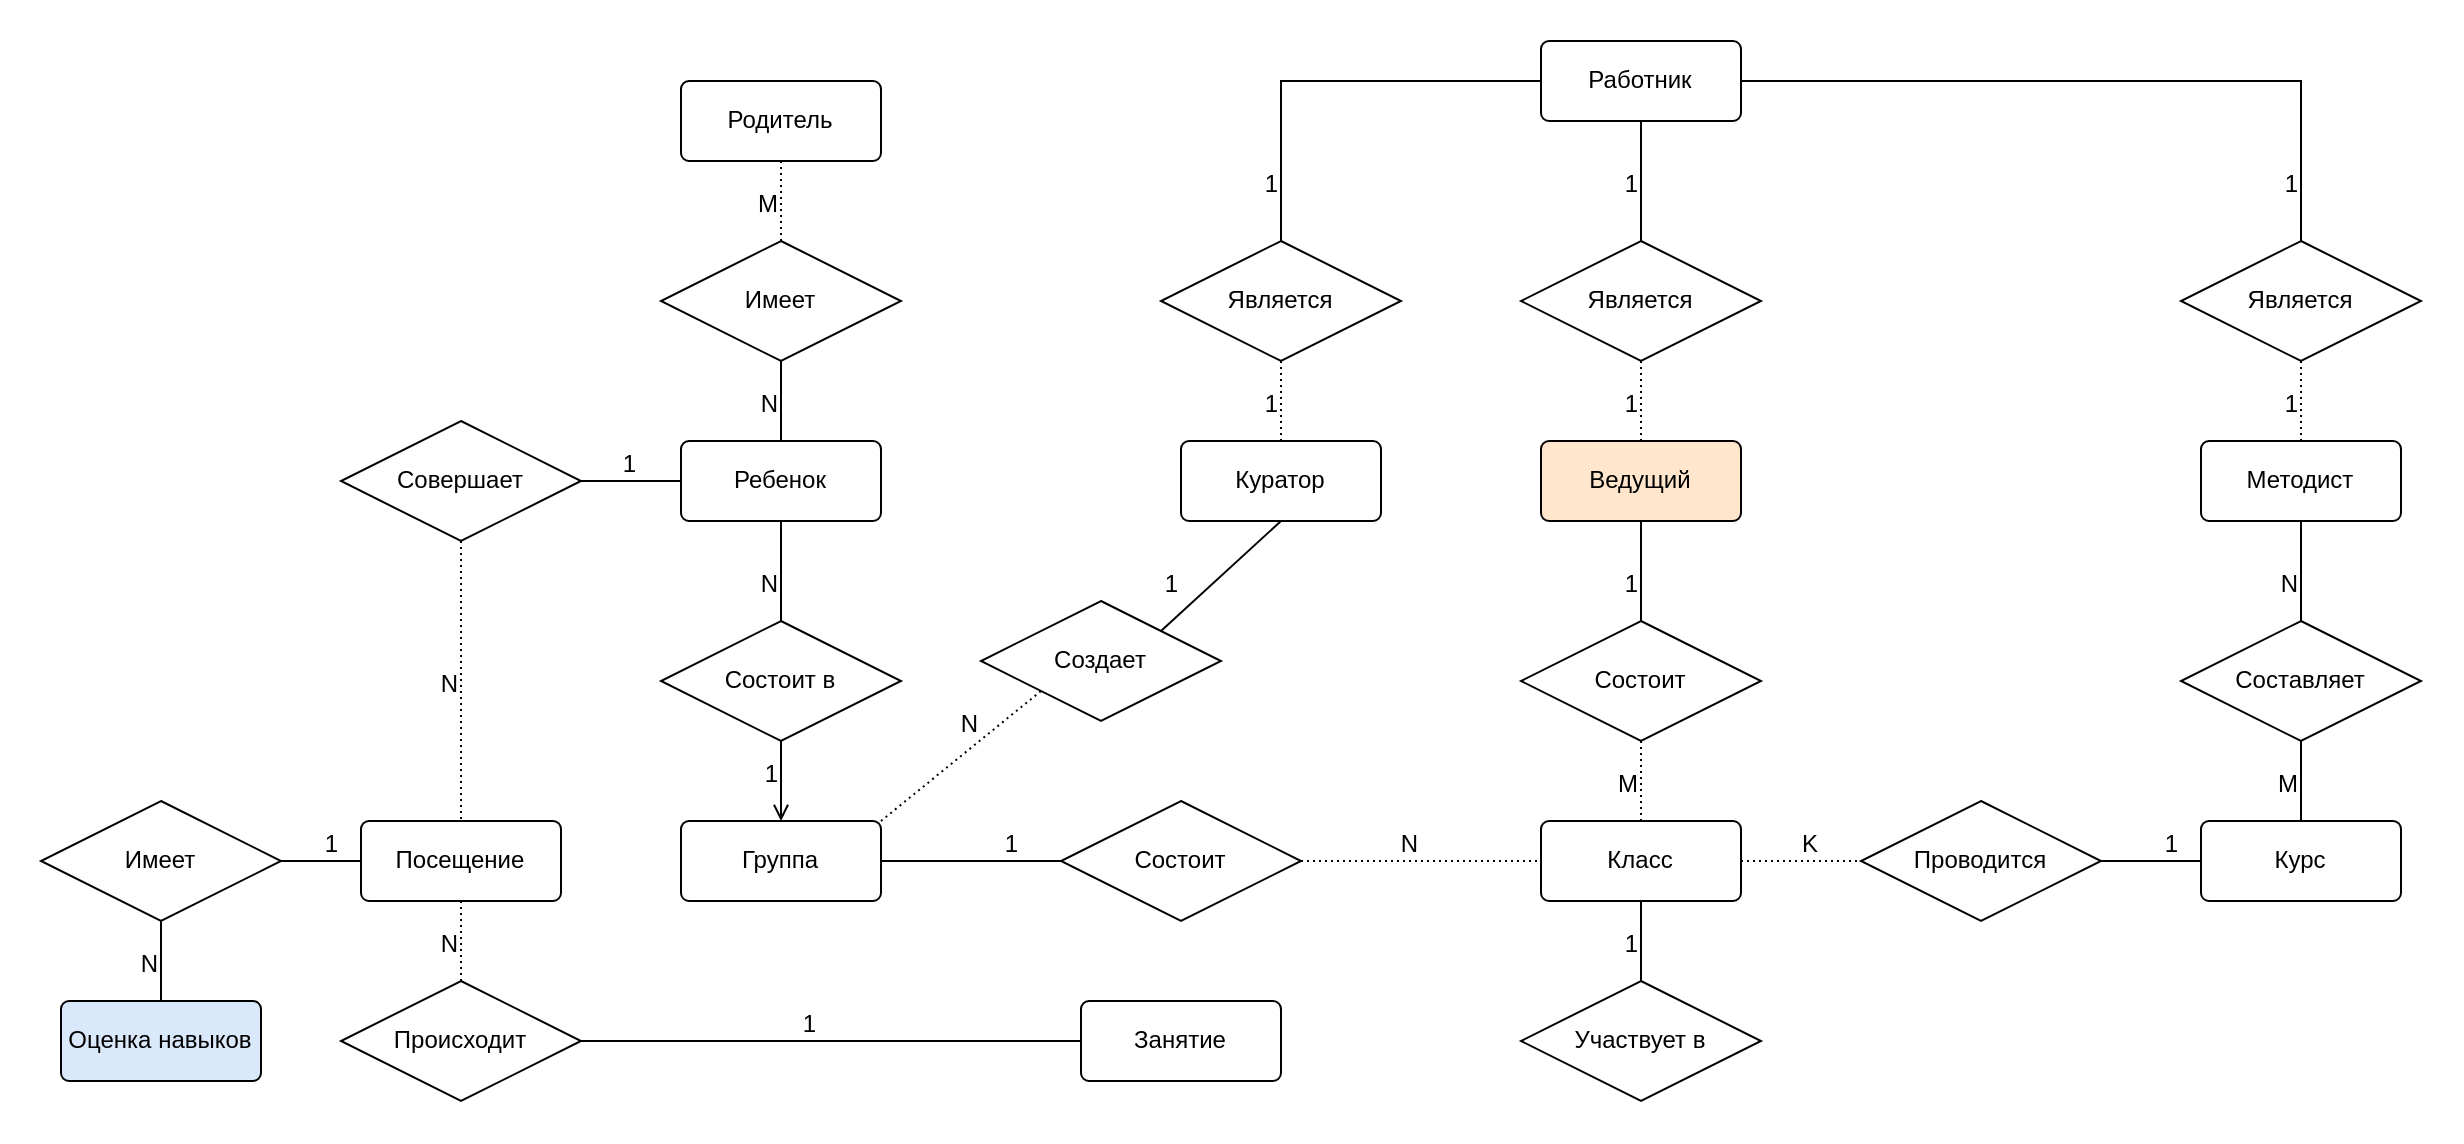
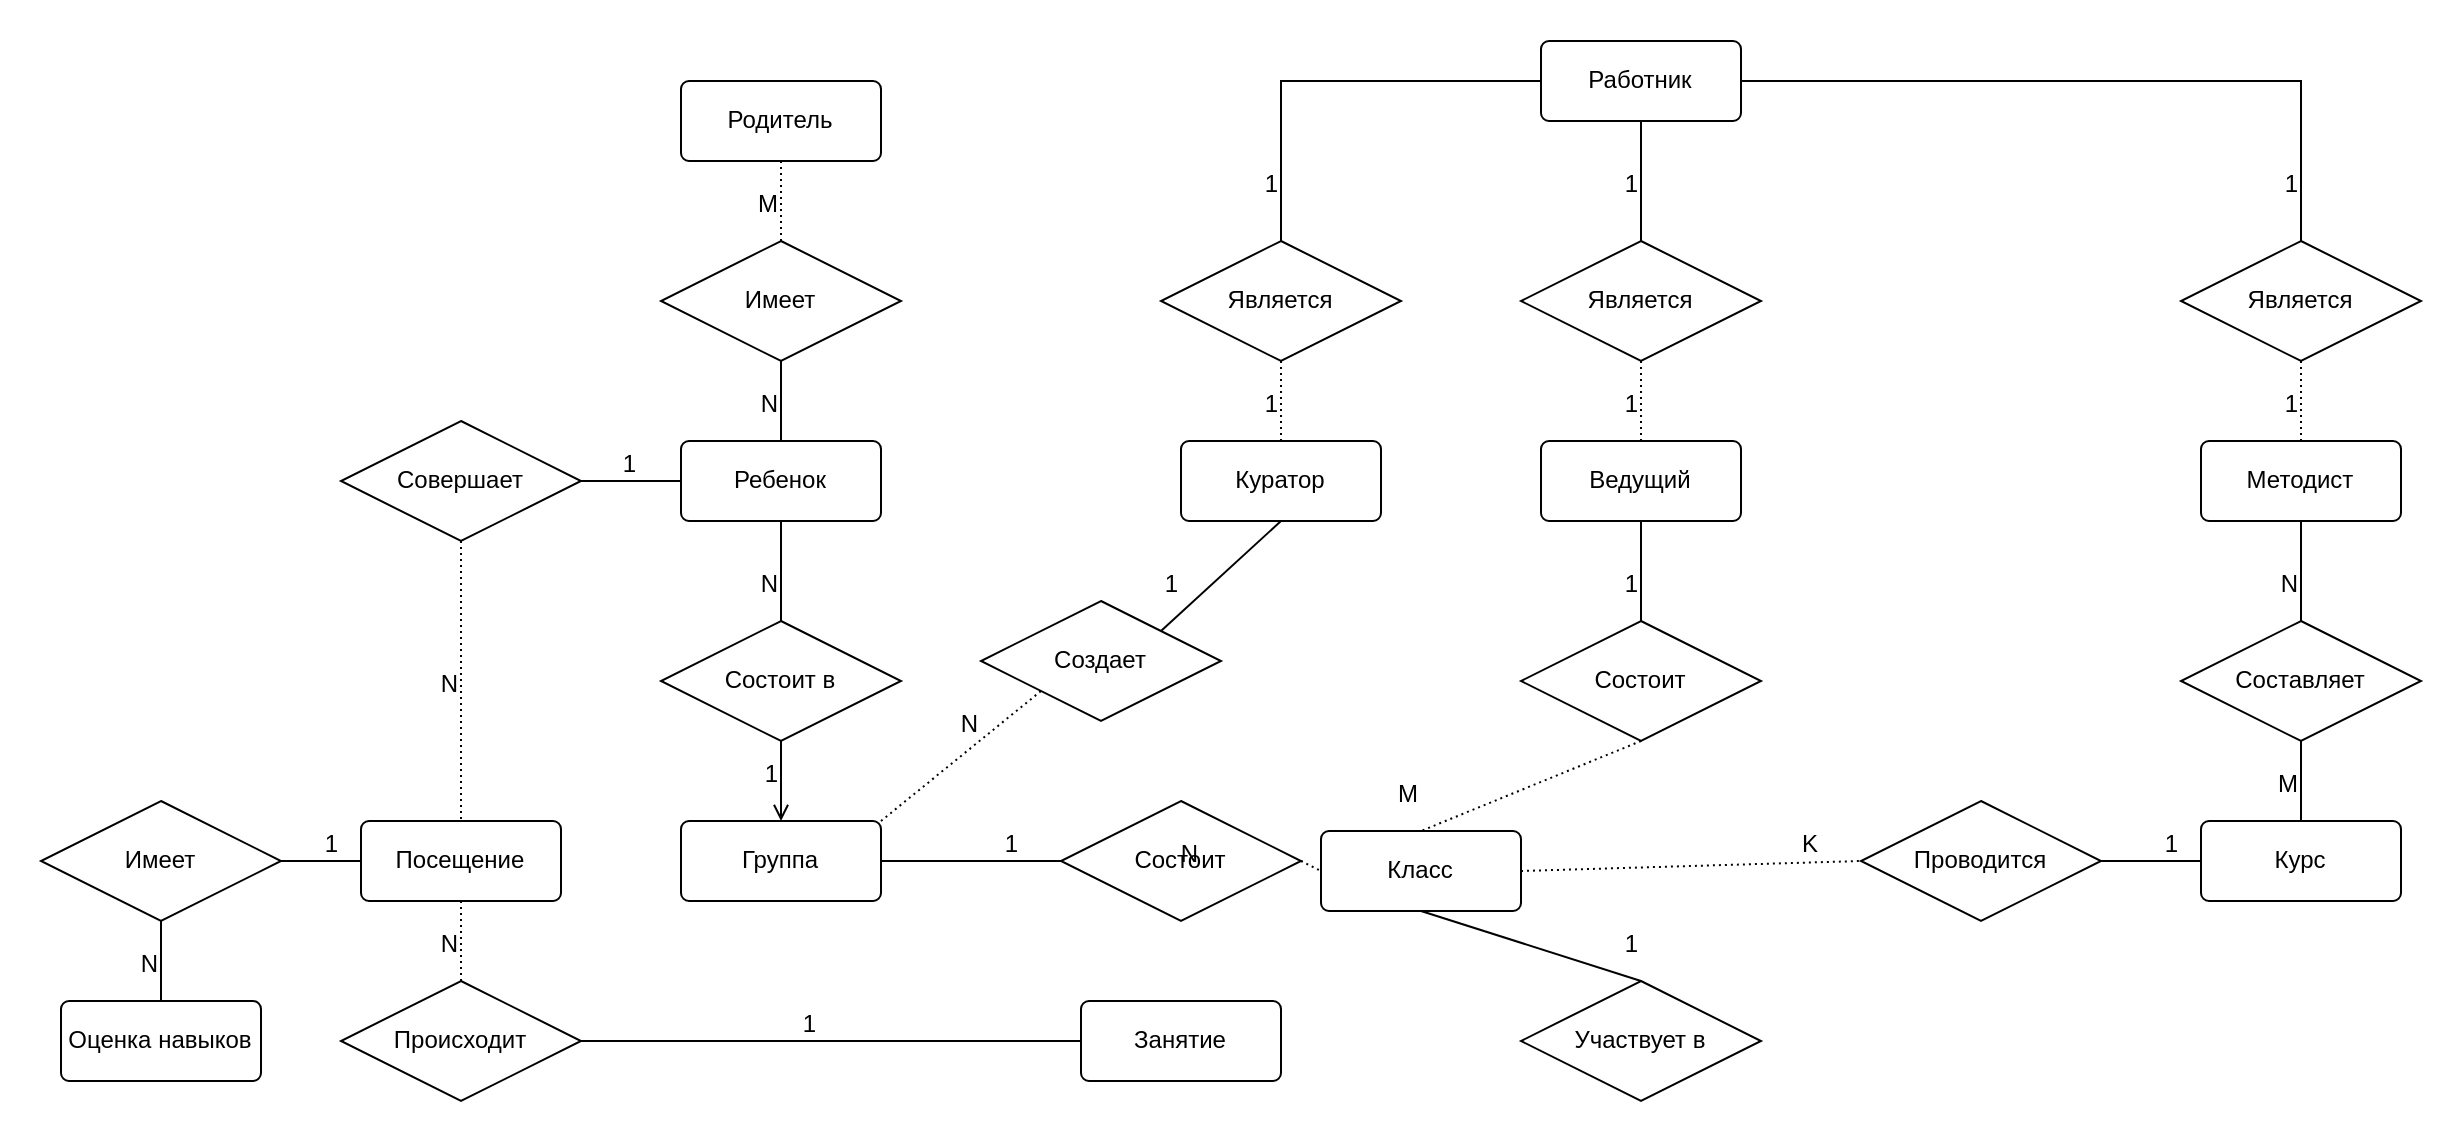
node "Ведущий": fillcolor #ffe6cc -> #ffffff
node "Класс": moved (1641, 861) -> (1421, 871)
node "Оценка навыков": fillcolor #dae8fc -> #ffffff
